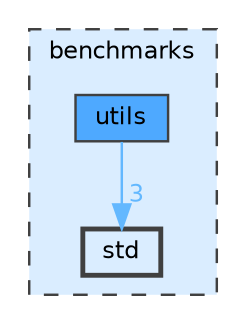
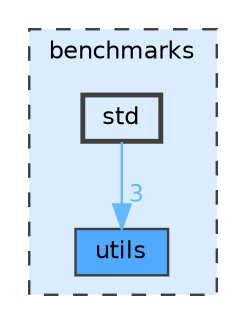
edge "utils" -> "std": reversed
